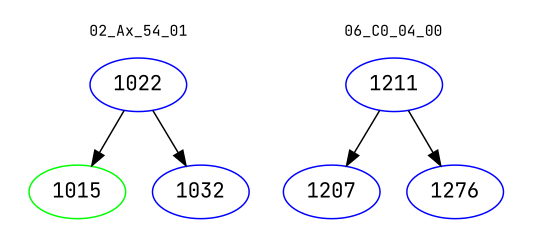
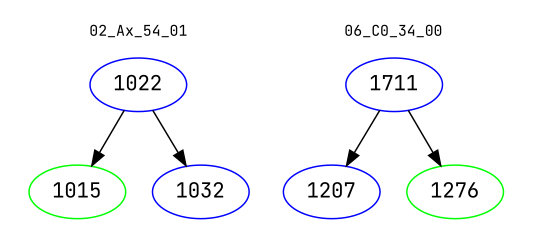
cluster "06_C0_04_00": label "06_C0_04_00" -> "06_C0_34_00"
node "1211": label "1211" -> "1711"
node "1276": color blue -> green
